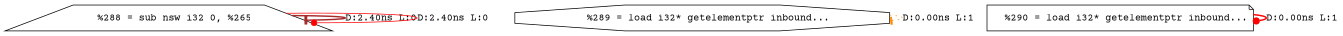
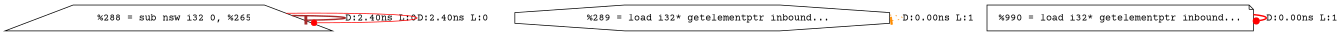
node "%290 = load i32* getelementptr inbound...": label "%290 = load i32* getelementptr inbound..." -> "%990 = load i32* getelementptr inbound..."
